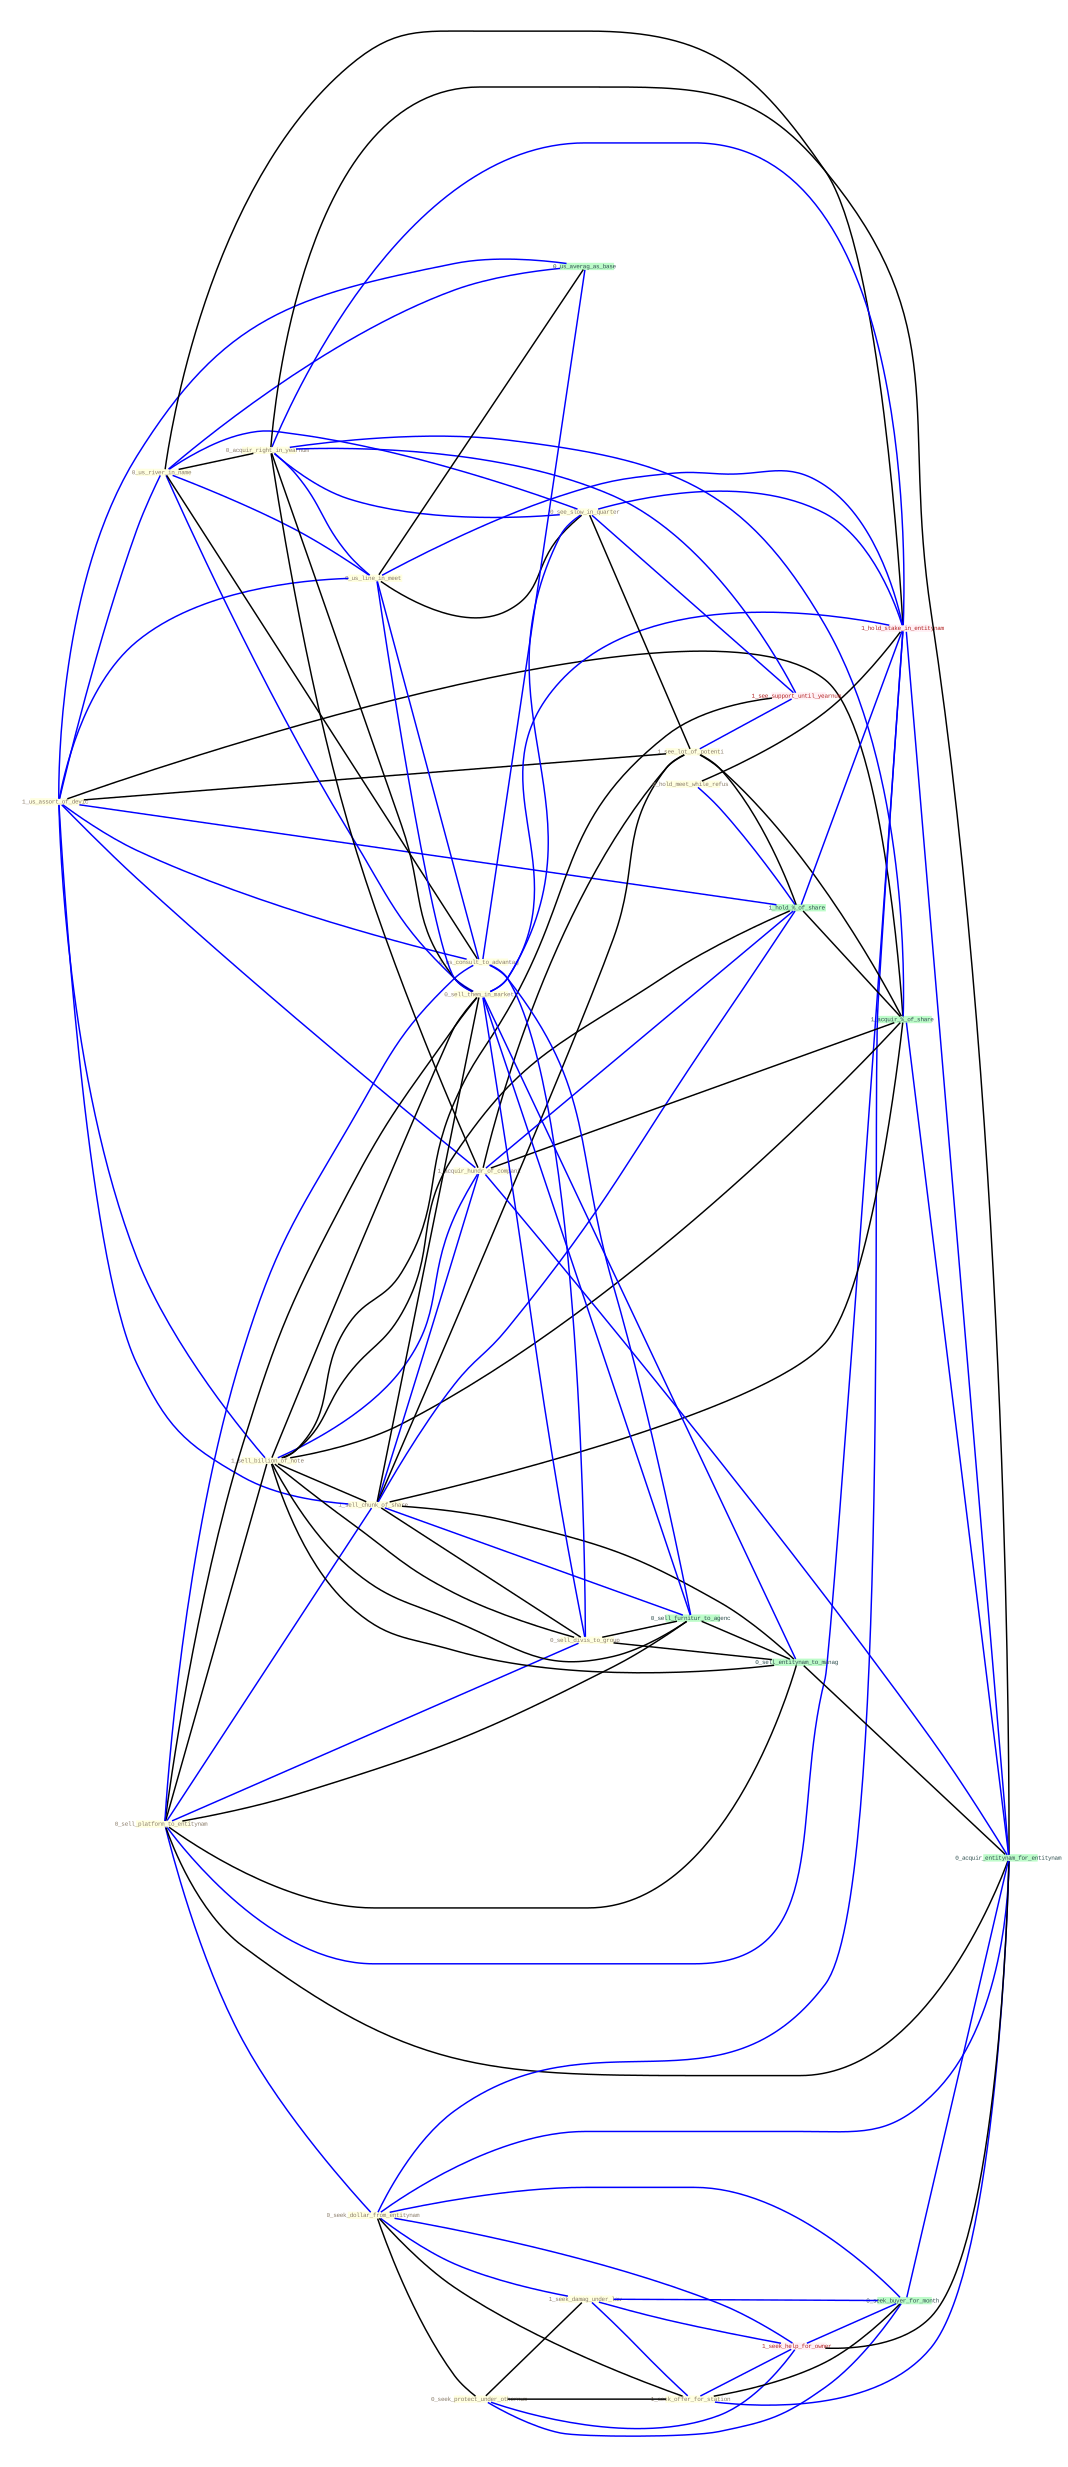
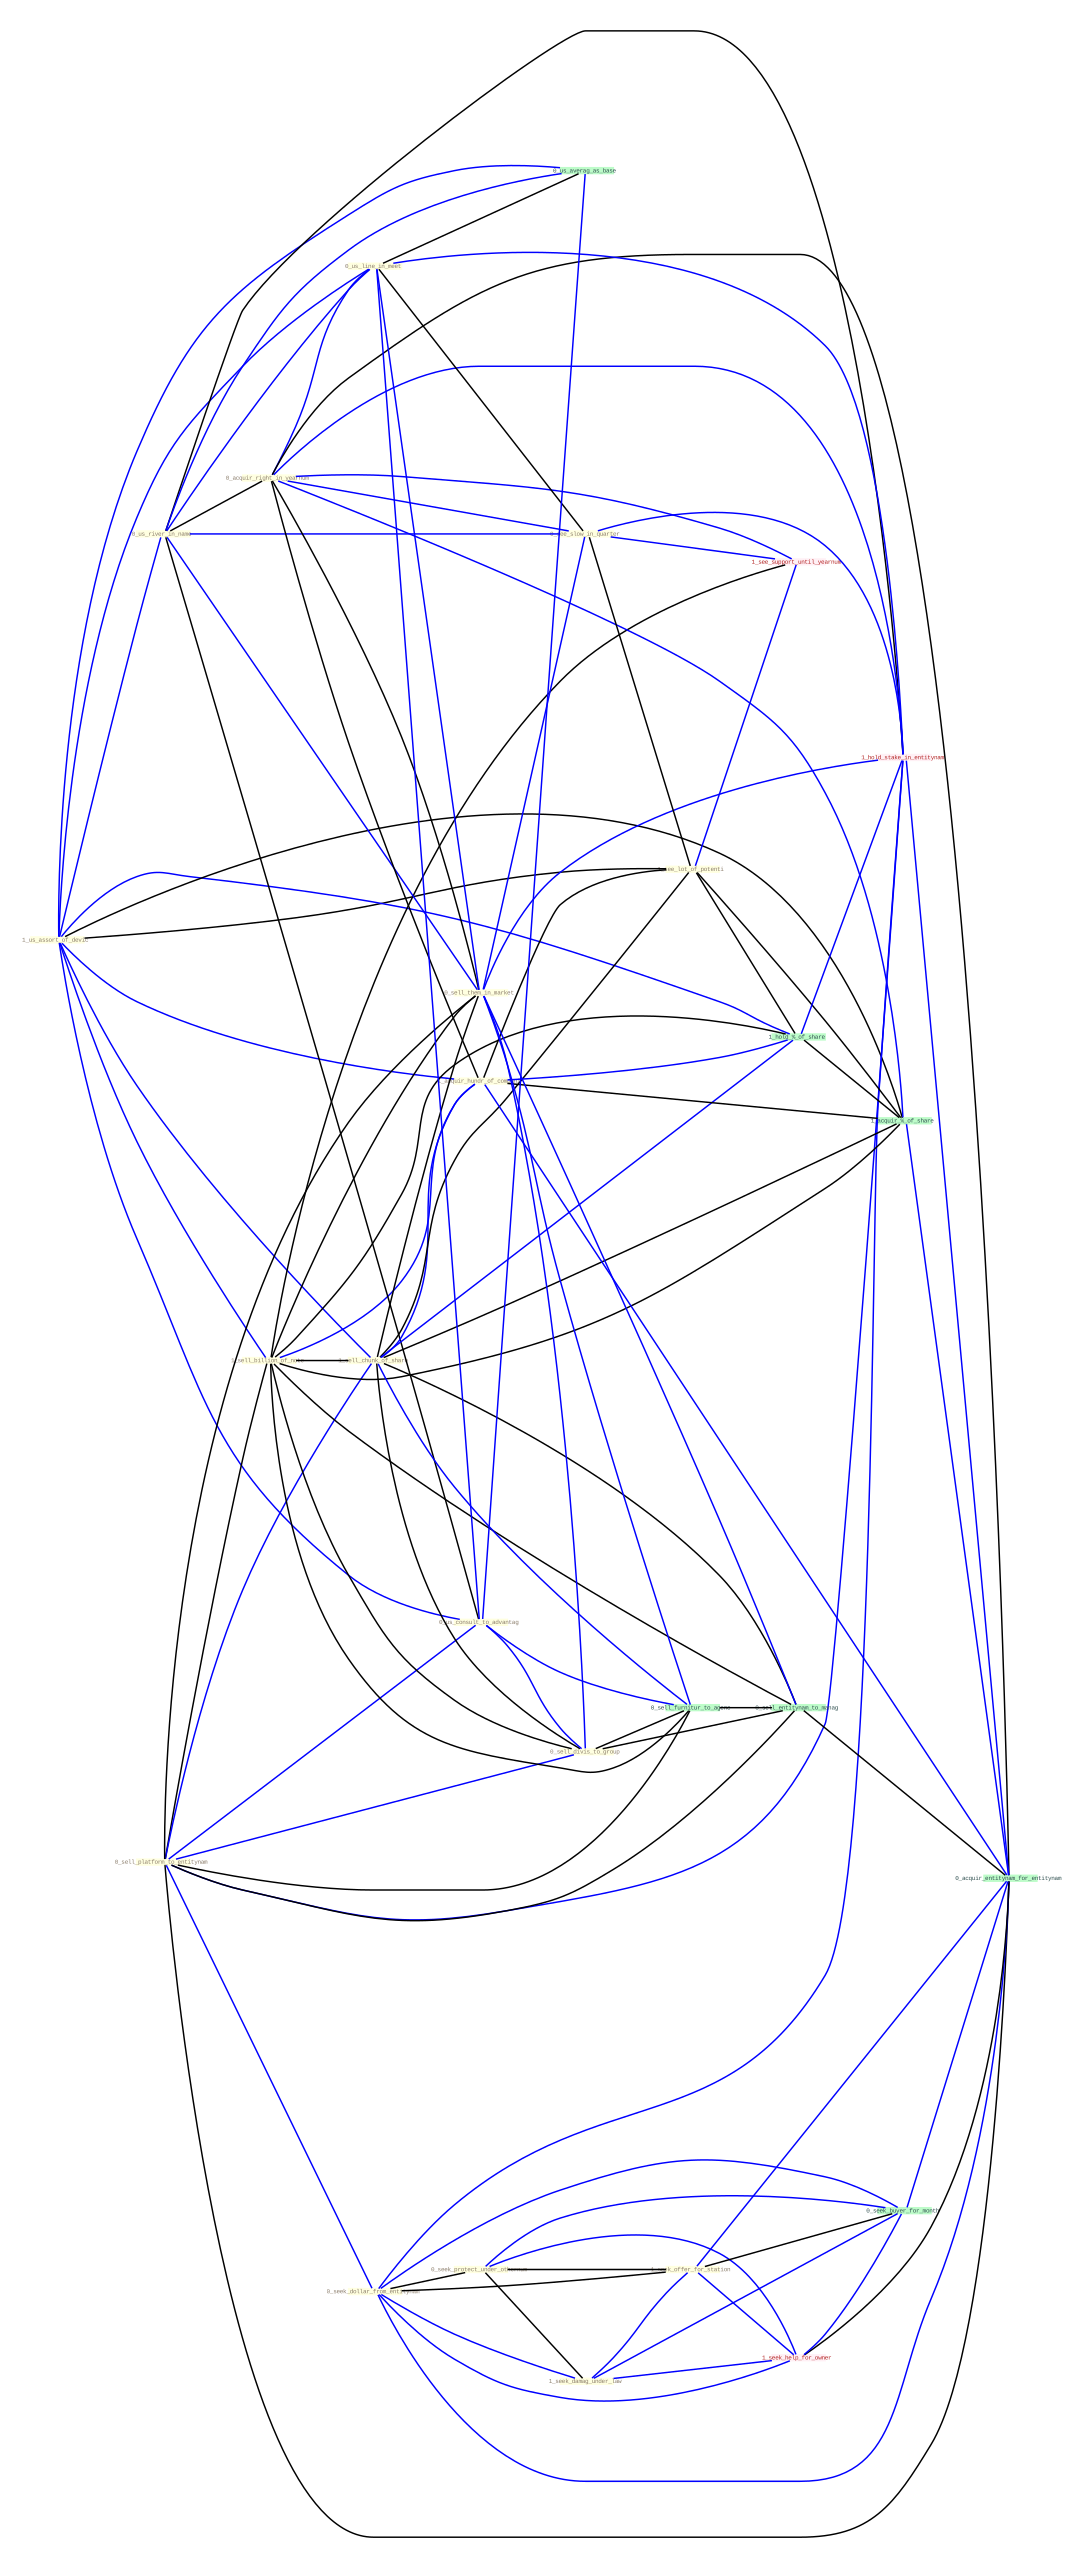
node "0_hold_meet_while_refus": removed
